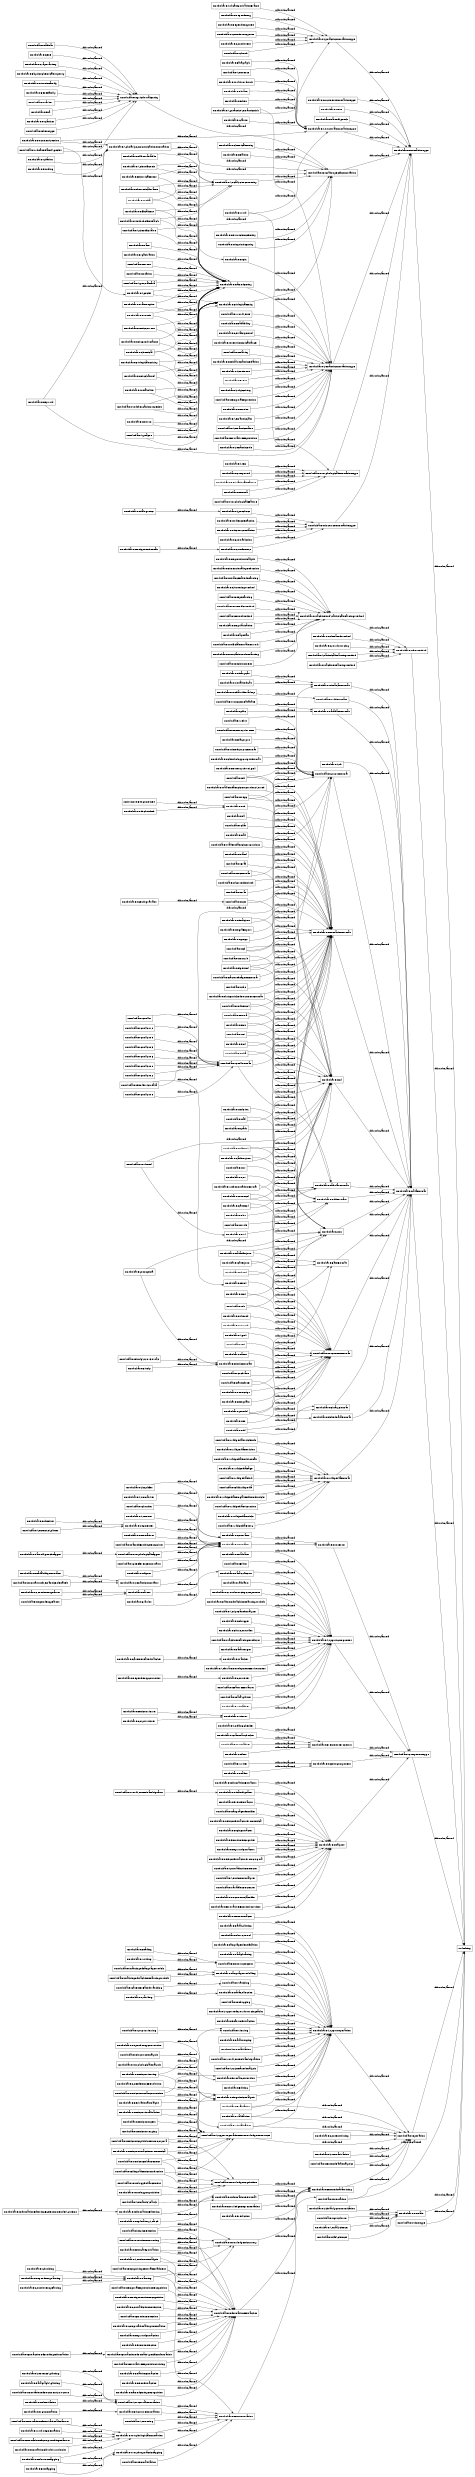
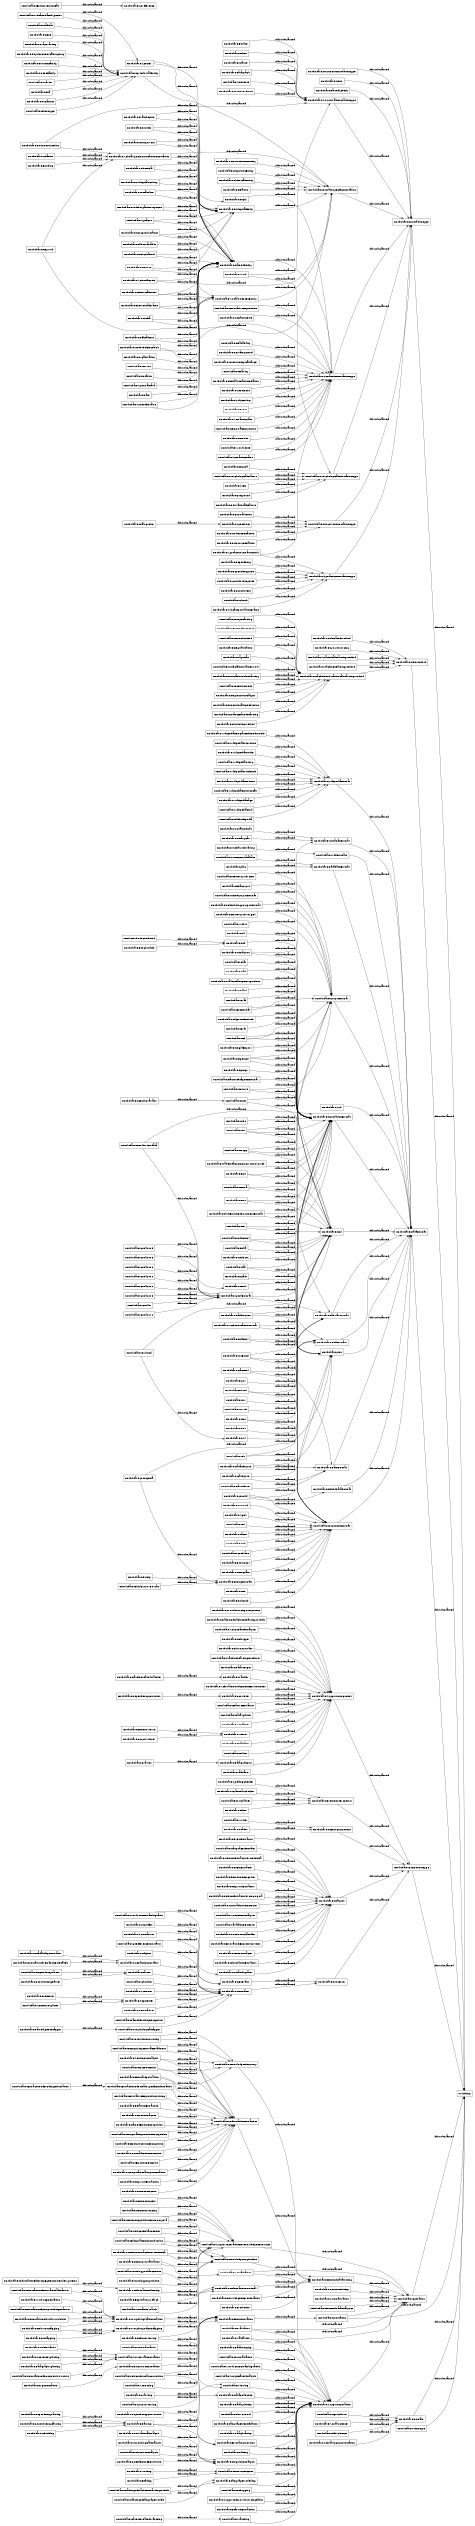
edge "omtd-share:Coreference" -> "omtd-share:DiscourseAnnotationType": removed, label "rdfs:subClassOf"
edge "omtd-share:Folia" -> "omtd-share:AnnotationFormat": removed, label "rdfs:subClassOf"
node "omtd-share:BinaryFormat": removed
node "omtd-xml:Normalization": label "omtd-xml:Normalization" -> "omtd-share:Normalization"
